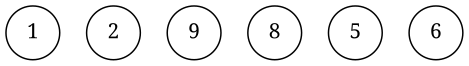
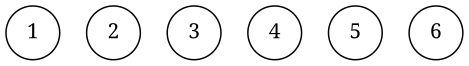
node "9": label "9" -> "3"
node "8": label "8" -> "4"
